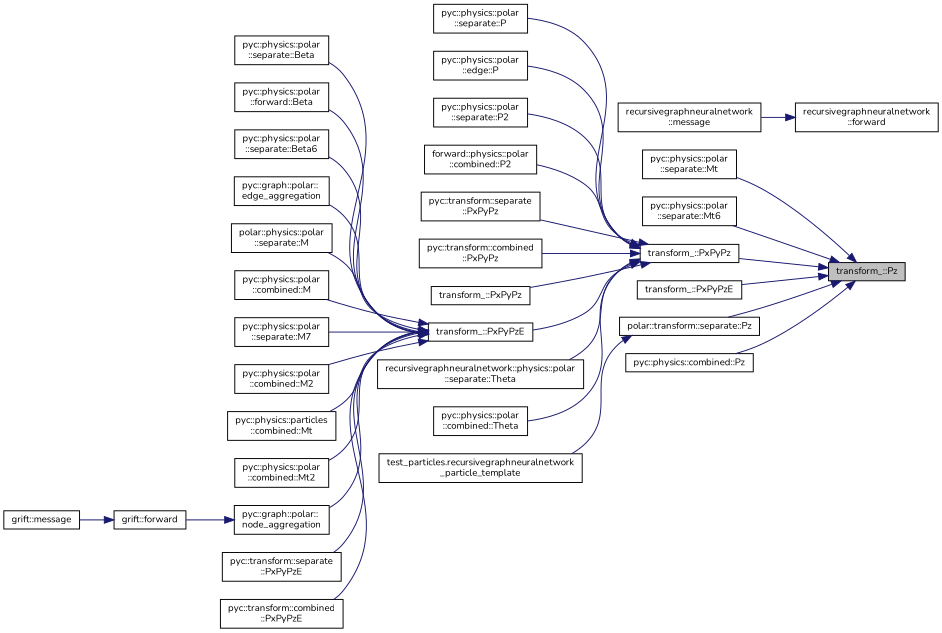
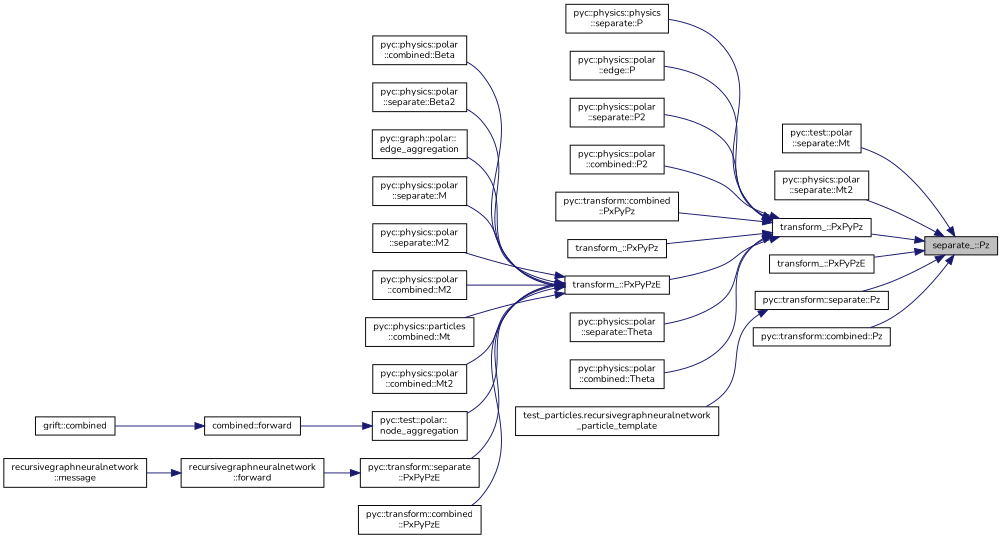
node "pyc::physics::polar ::separate::P": label "pyc::physics::polar ::separate::P" -> "pyc::physics::physics ::separate::P"
node "pyc::physics::polar ::separate::Beta": removed
node "pyc::physics::polar ::forward::Beta": label "pyc::physics::polar ::forward::Beta" -> "pyc::physics::polar ::combined::Beta"
node "pyc::physics::polar ::separate::Beta6": label "pyc::physics::polar ::separate::Beta6" -> "pyc::physics::polar ::separate::Beta2"
node "forward::physics::polar ::combined::P2": label "forward::physics::polar ::combined::P2" -> "pyc::physics::polar ::combined::P2"
node "pyc::physics::polar ::separate::Mt": label "pyc::physics::polar ::separate::Mt" -> "pyc::test::polar ::separate::Mt"
node "pyc::transform::separate ::PxPyPz": removed
node "pyc::physics::polar ::separate::Mt6": label "pyc::physics::polar ::separate::Mt6" -> "pyc::physics::polar ::separate::Mt2"
node "polar::physics::polar ::separate::M": label "polar::physics::polar ::separate::M" -> "pyc::physics::polar ::separate::M"
node "transform_::Pz": label "transform_::Pz" -> "separate_::Pz"
node "pyc::physics::polar ::combined::M": removed
node "polar::transform::separate::Pz": label "polar::transform::separate::Pz" -> "pyc::transform::separate::Pz"
node "pyc::physics::polar ::separate::M7": label "pyc::physics::polar ::separate::M7" -> "pyc::physics::polar ::separate::M2"
node "pyc::physics::combined::Pz": label "pyc::physics::combined::Pz" -> "pyc::transform::combined::Pz"
node "recursivegraphneuralnetwork::physics::polar ::separate::Theta": label "recursivegraphneuralnetwork::physics::polar ::separate::Theta" -> "pyc::physics::polar ::separate::Theta"
edge "recursivegraphneuralnetwork ::forward" -> "pyc::transform::separate ::PxPyPzE": added
node "grift::message": label "grift::message" -> "grift::combined"
node "grift::forward": label "grift::forward" -> "combined::forward"
node "pyc::graph::polar:: node_aggregation": label "pyc::graph::polar:: node_aggregation" -> "pyc::test::polar:: node_aggregation"
